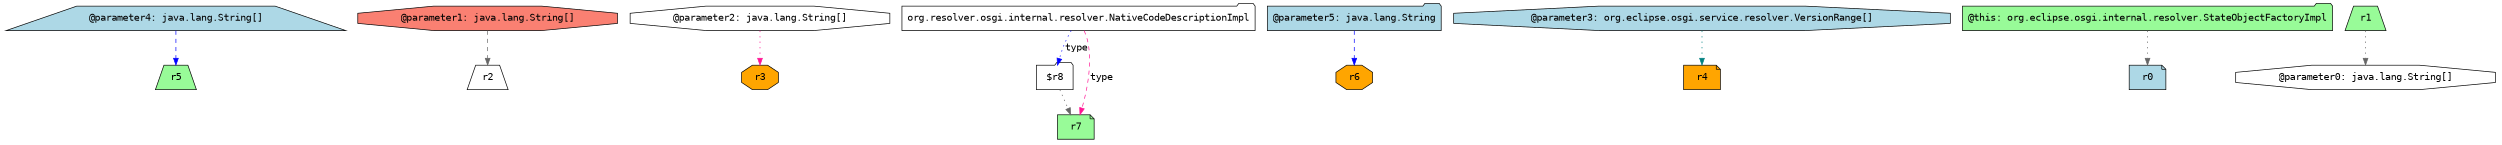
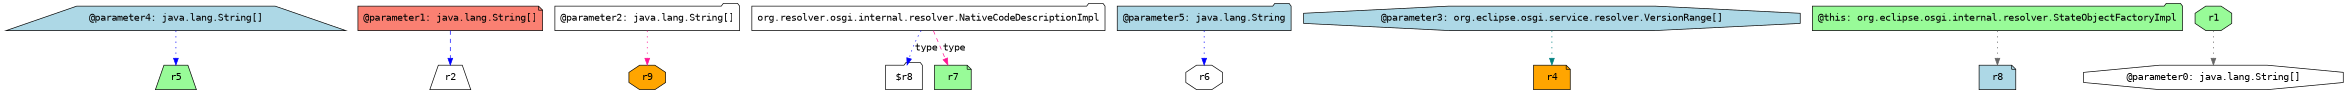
node "@parameter1: java.lang.String[]": shape octagon -> note
node "@parameter2: java.lang.String[]": shape octagon -> folder
node "r1": shape trapezium -> octagon
edge "@parameter4: java.lang.String[]" -> "r5": style dashed -> dotted
edge "@parameter1: java.lang.String[]" -> "r2": color gray40 -> blue
edge "@parameter5: java.lang.String" -> "r6": style dashed -> dotted
node "r3": label "r3" -> "r9"
node "r6": fillcolor orange -> white
node "r0": label "r0" -> "r8"
edge "$r8" -> "r7": removed
